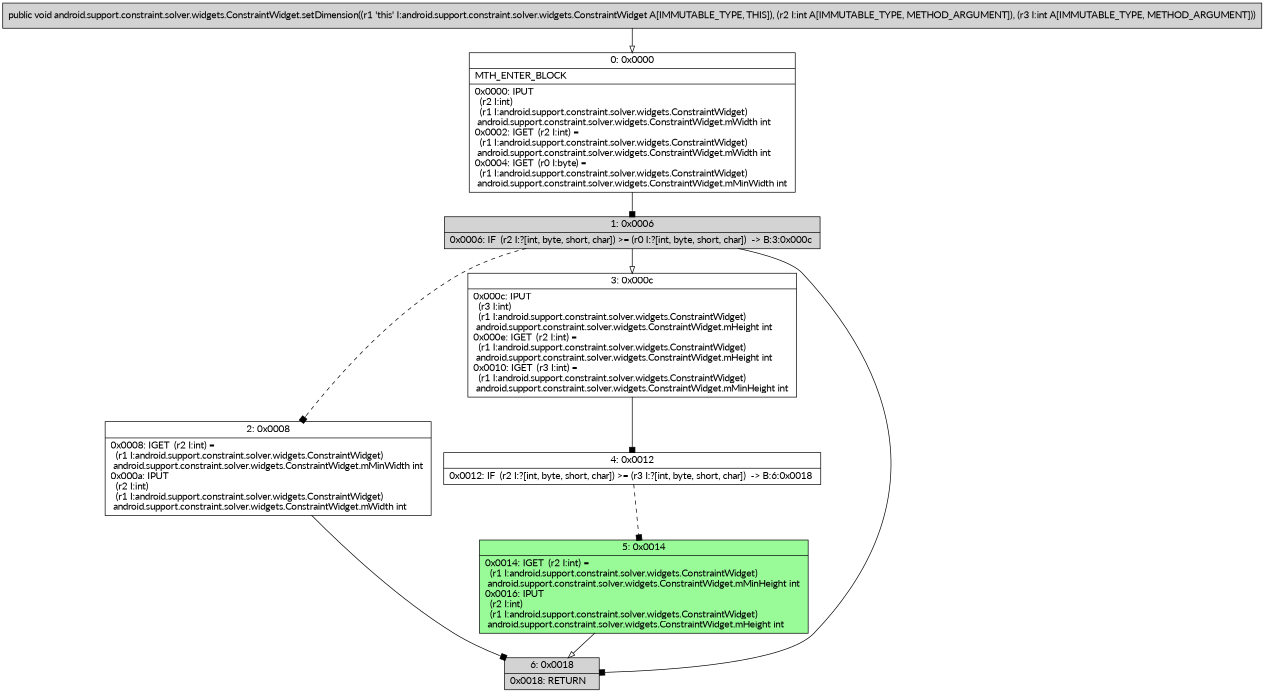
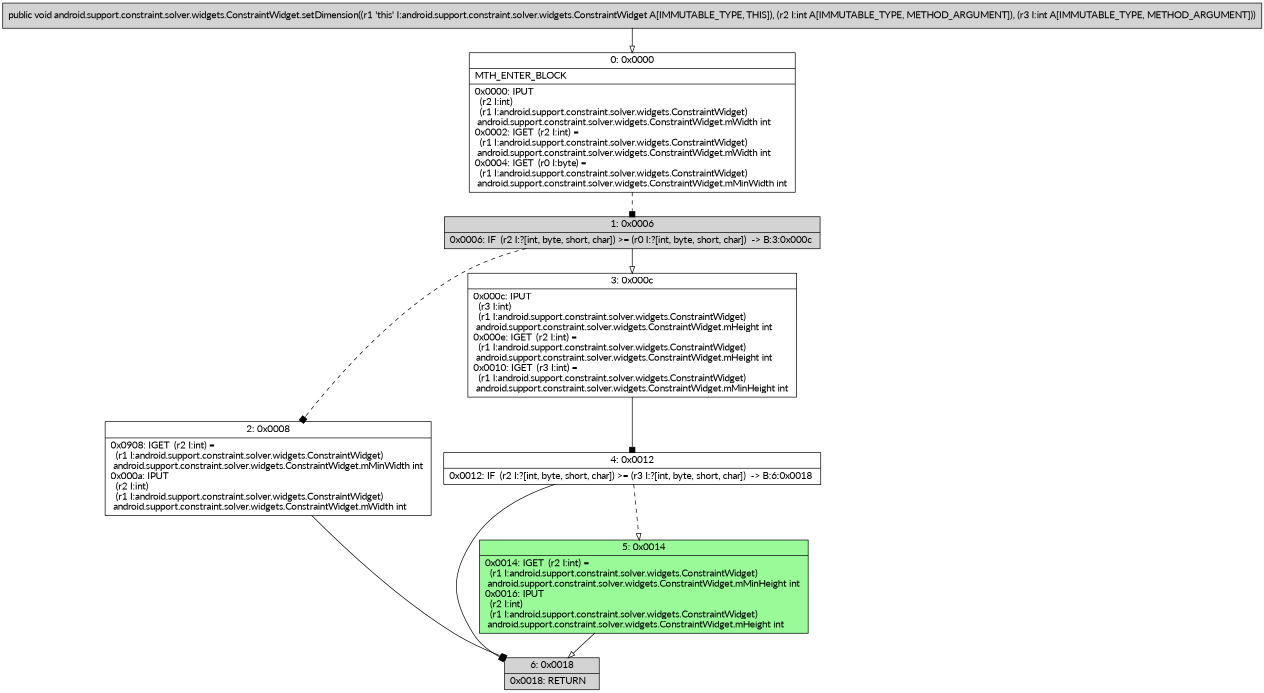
edge "0: 0x0000" -> "1: 0x0006": style solid -> dashed
node "2: 0x0008": text "0x0008: IGET  (r2 I:int) =" -> "0x0908: IGET  (r2 I:int) ="
edge "4: 0x0012" -> "5: 0x0014": arrowhead box -> onormal
edge "1: 0x0006" -> "6: 0x0018": now "4: 0x0012" -> "6: 0x0018"
